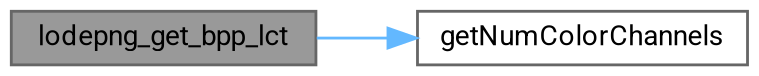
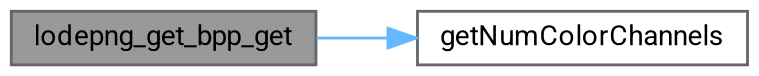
node "lodepng_get_bpp_lct": label "lodepng_get_bpp_lct" -> "lodepng_get_bpp_get"
